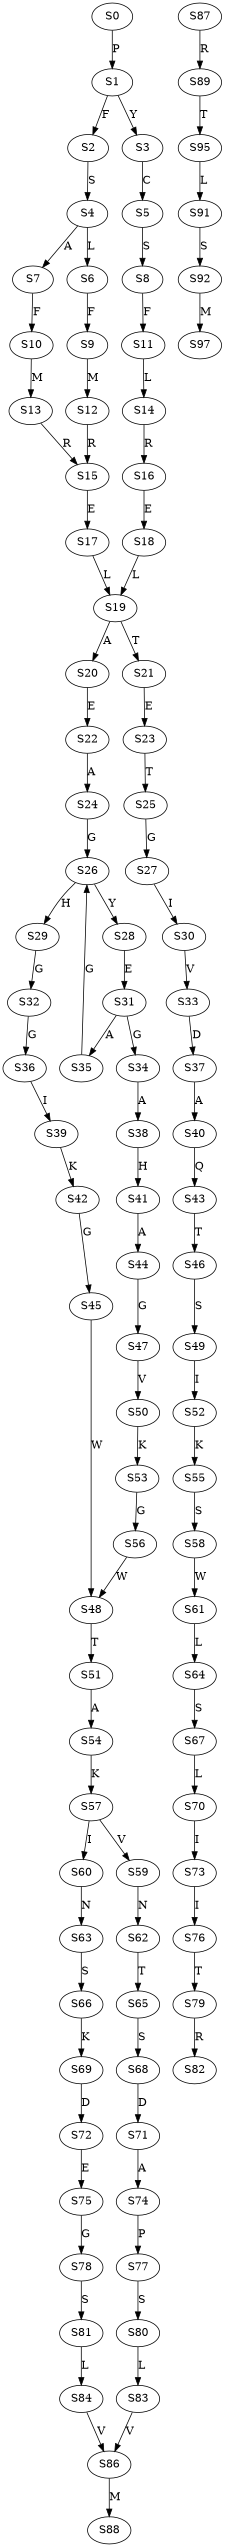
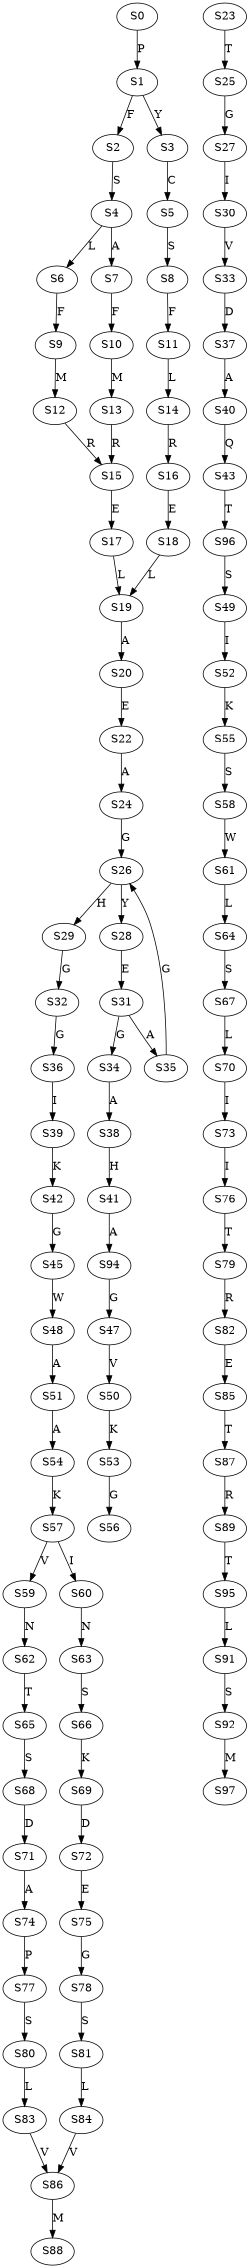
node "S21": removed
node "S44": label "S44" -> "S94"
node "S46": label "S46" -> "S96"
node "S85": added
edge "S56" -> "S48": removed, label "W"
edge "S48" -> "S51": label "T" -> "A"
